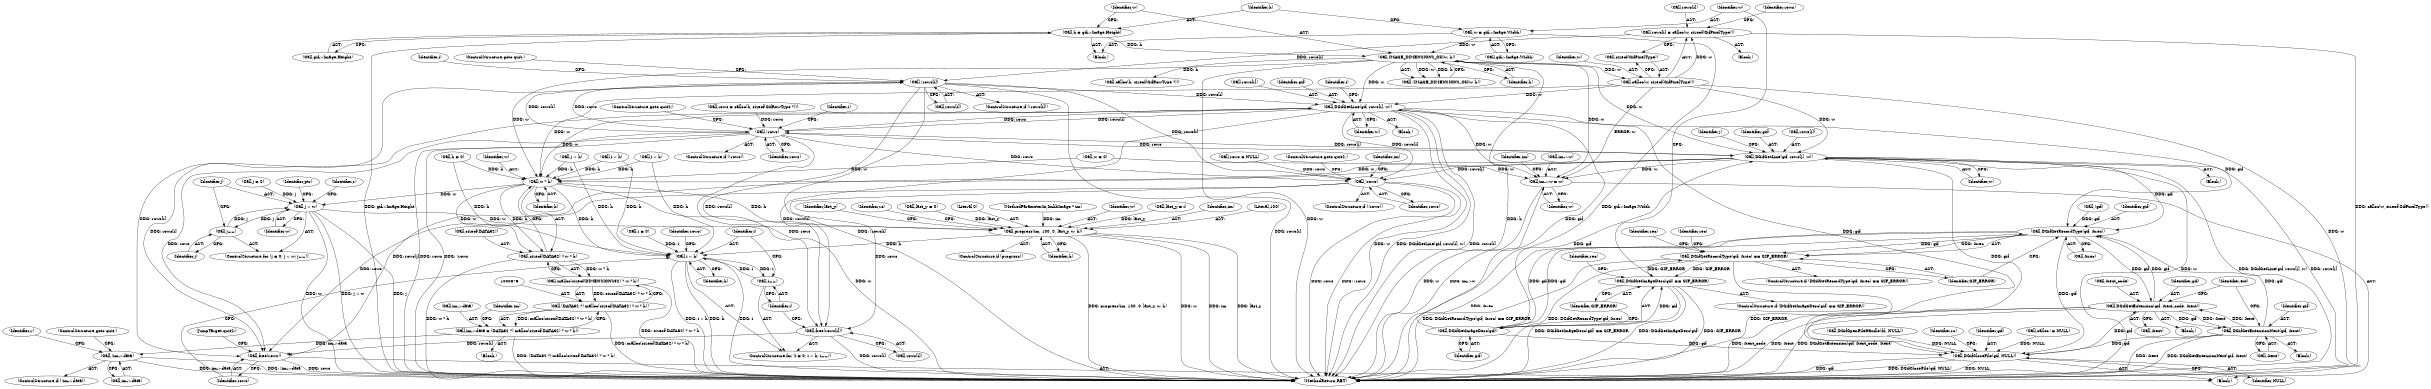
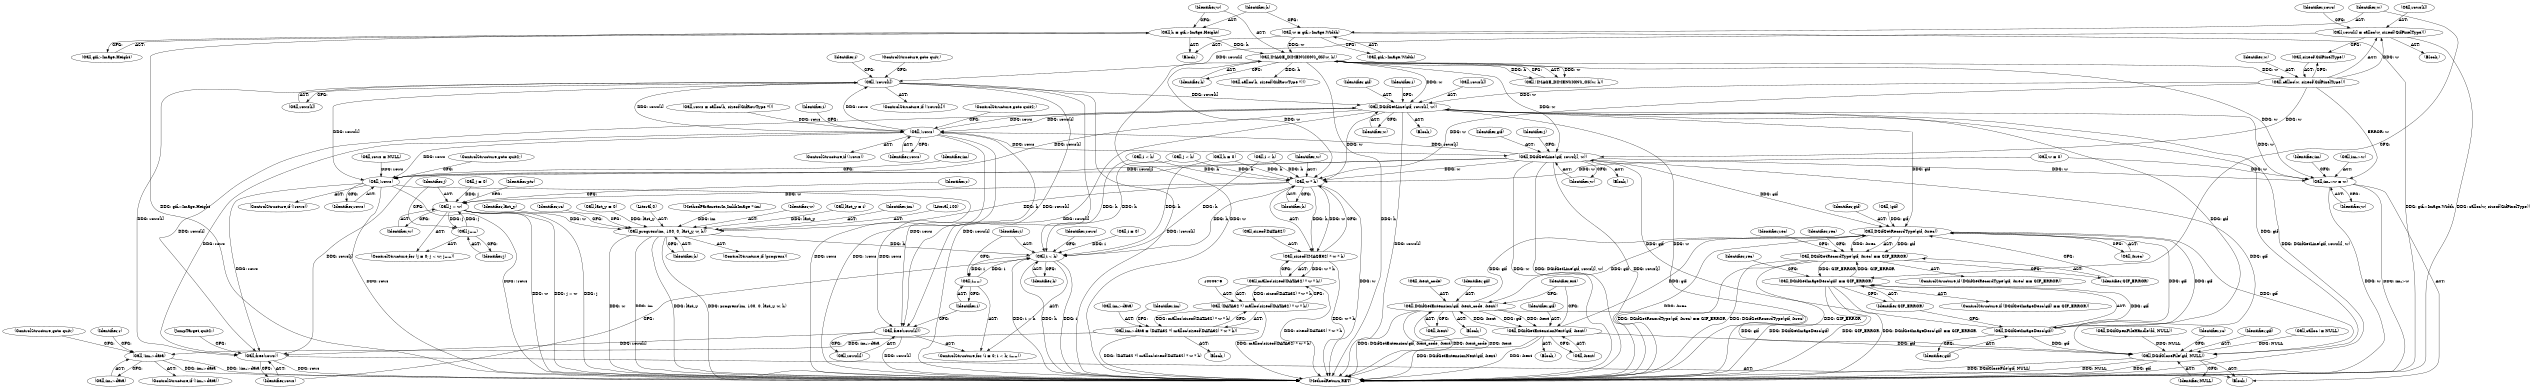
node "(Call,rows[j])": removed
node "(Call,sizeof(DATA32) * w * h)": label "(Call,sizeof(DATA32) * w * h)" -> "(Call,sizeof(IMAGE32) * w * h)"
node "(Call,malloc(sizeof(DIMENSIONS32) * w * h))": label "(Call,malloc(sizeof(DIMENSIONS32) * w * h))" -> "(Call,malloc(sizeof(DATA32) * w * h))"
edge "(Call,calloc(w, sizeof(GifPixelType)))" -> "(MethodReturn,RET)": removed, label "DDG: w"
